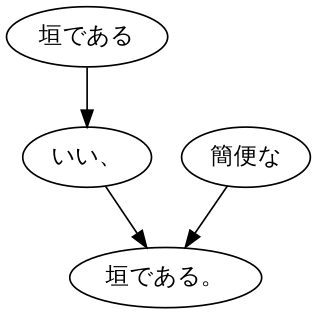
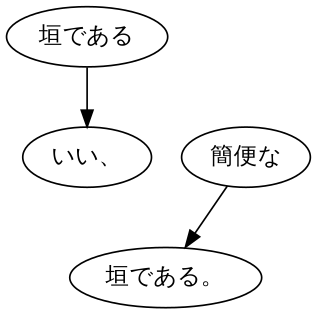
edge "いい、" -> "垣である。": removed
